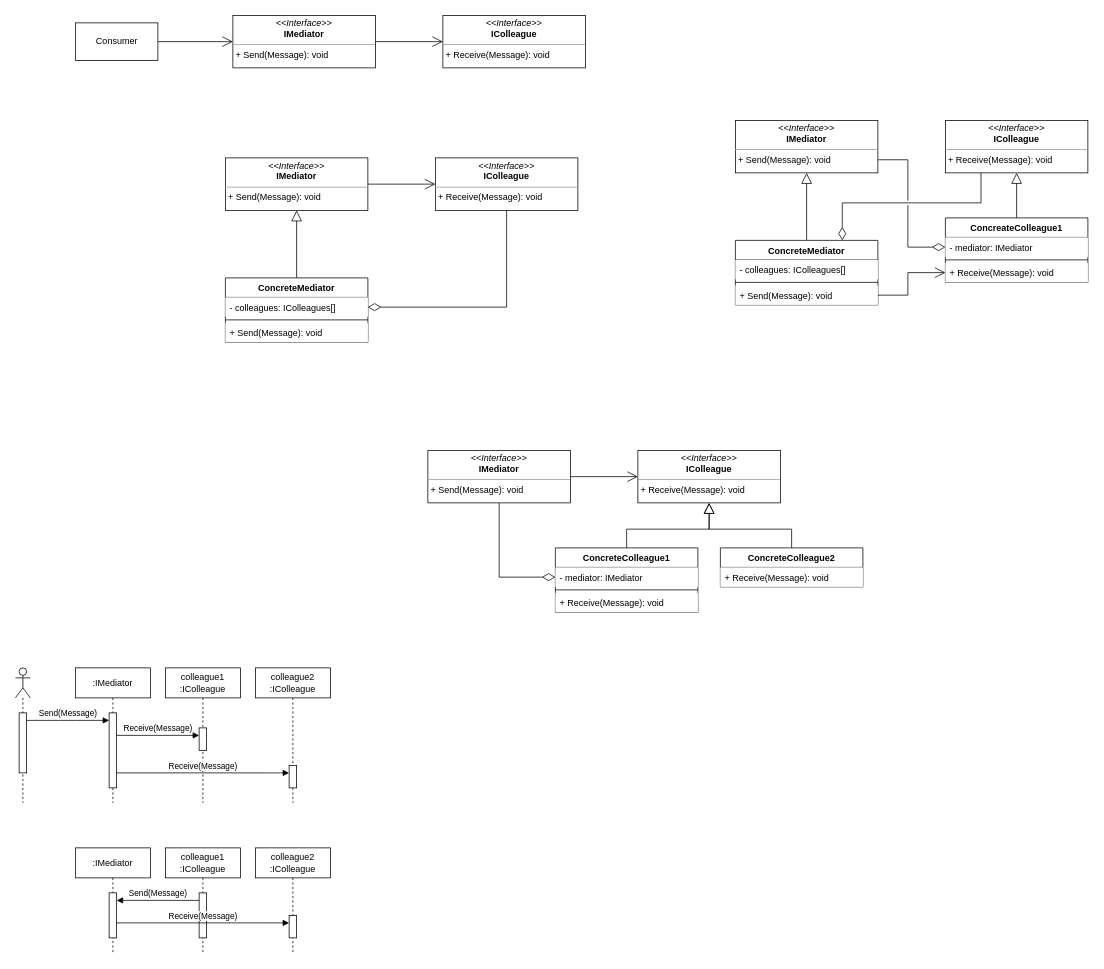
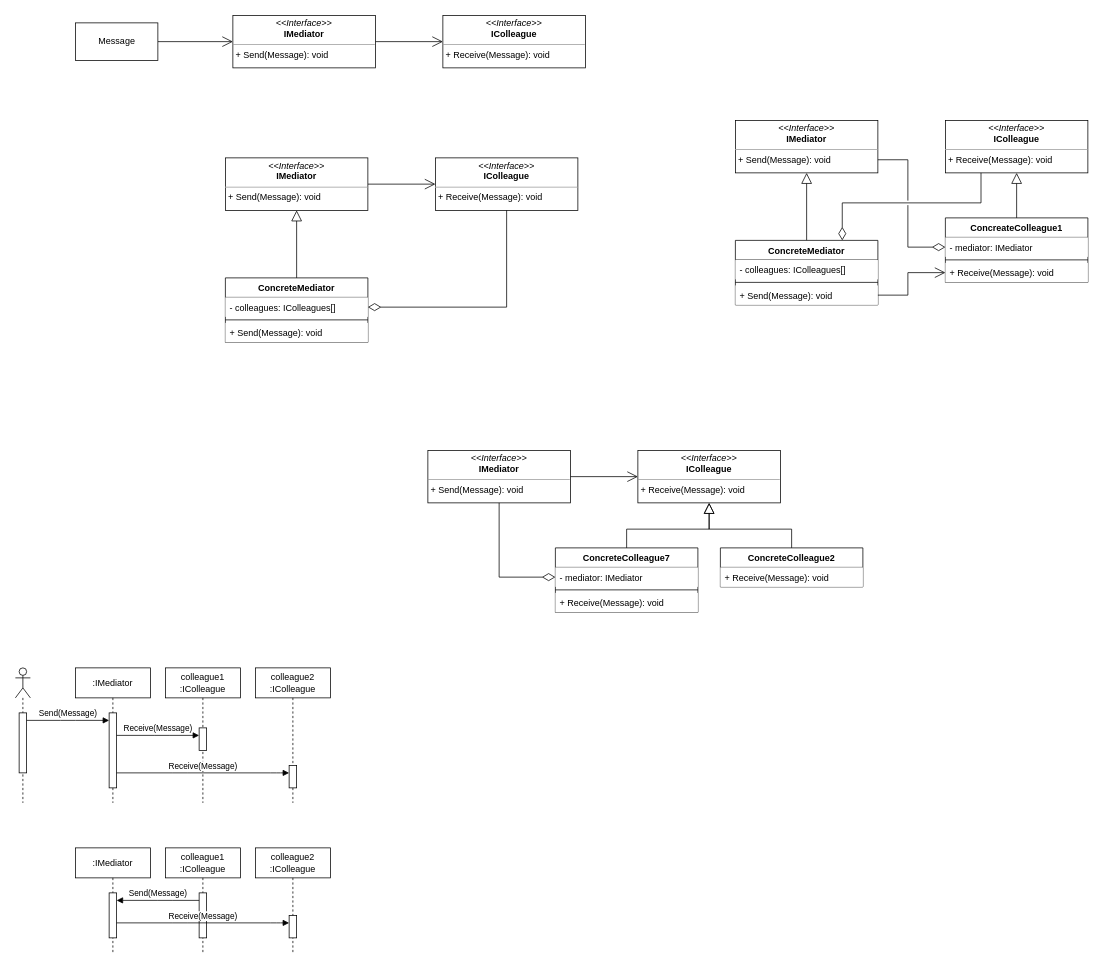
node "Consumer": label "Consumer" -> "Message"
node "ConcreteColleague1": label "ConcreteColleague1" -> "ConcreteColleague7"
